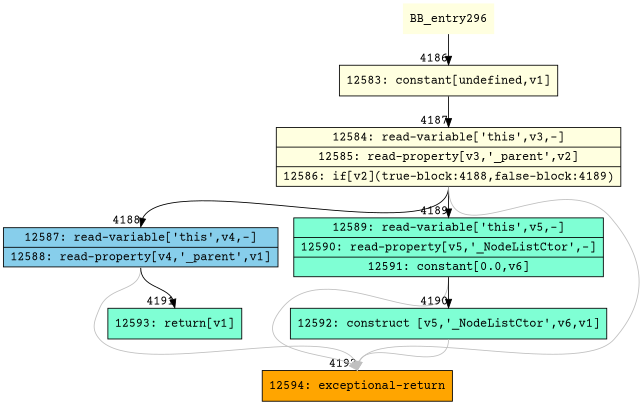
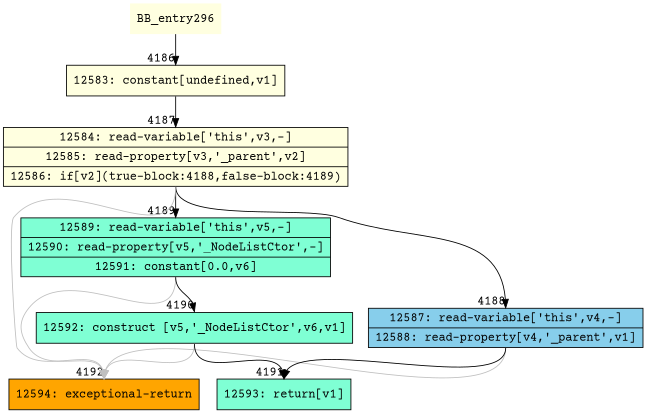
edge "12592: construct [v5,'_NodeListCtor',v6,v1]" -> "12593: return[v1]": added
